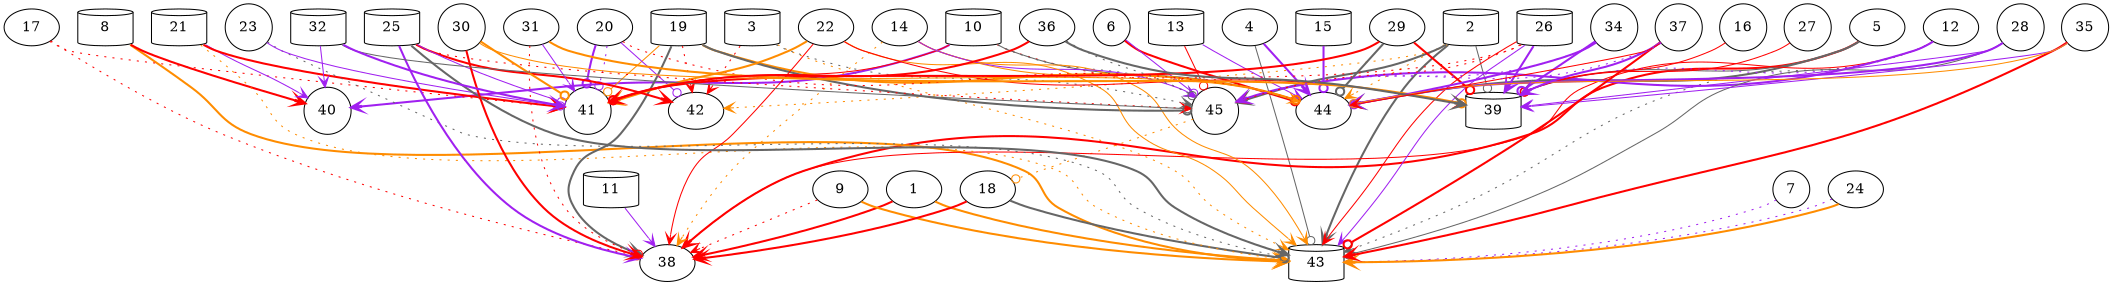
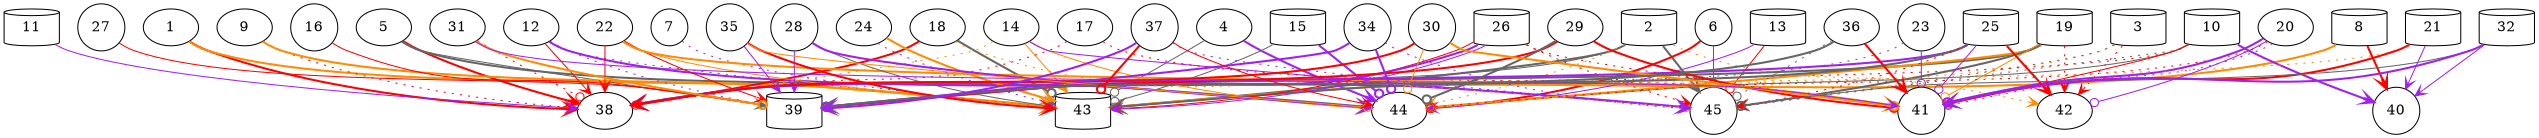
edge "15" -> "43": added
edge "45" -> "18": reversed
